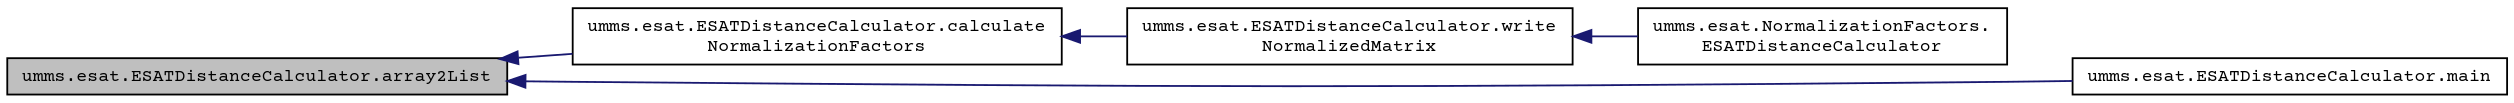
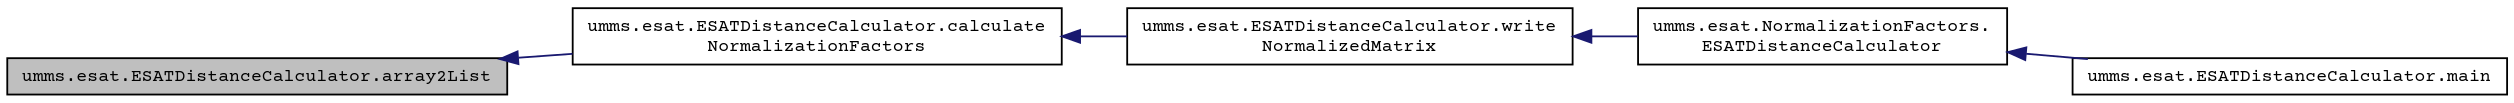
edge "umms.esat.ESATDistanceCalculator.main" -> "umms.esat.ESATDistanceCalculator.array2List": now "umms.esat.ESATDistanceCalculator.main" -> "umms.esat.NormalizationFactors. ESATDistanceCalculator"
